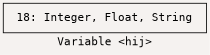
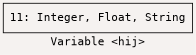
node "18: Integer, Float, String": label "18: Integer, Float, String" -> "11: Integer, Float, String"
